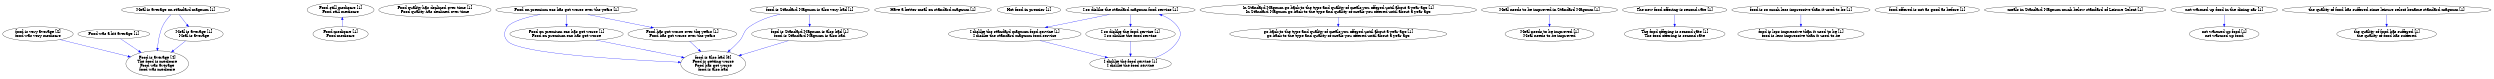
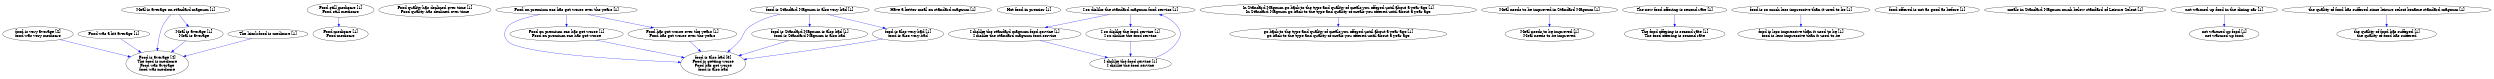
edge "Food mediocre [1] Food mediocre" -> "Food still mediocre [1] Food still mediocre": reversed
node "The kiosk food is mediocre [1]": added
node "food is also very bad [1] food is also very bad": added
